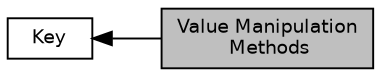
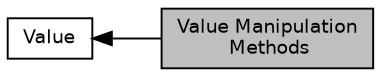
node "Key": label "Key" -> "Value"
